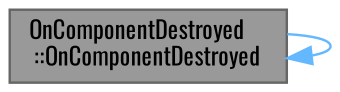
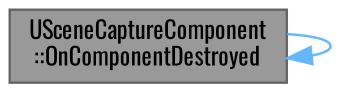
node "OnComponentDestroyed ::OnComponentDestroyed": label "OnComponentDestroyed ::OnComponentDestroyed" -> "USceneCaptureComponent ::OnComponentDestroyed"
